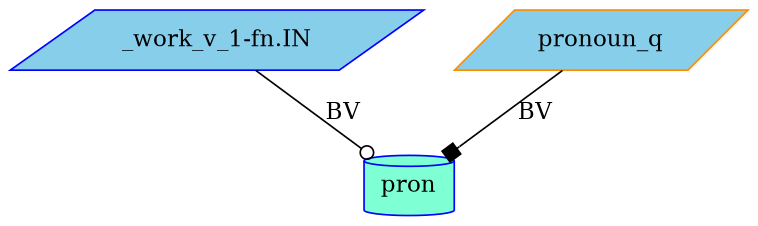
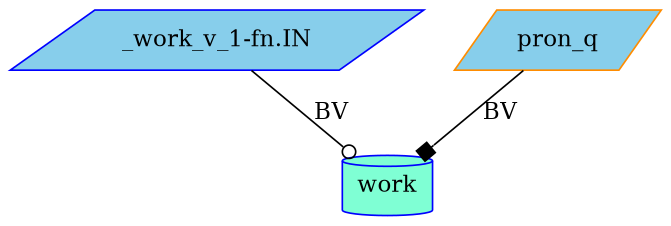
node "pronoun_q": label "pronoun_q" -> "pron_q"
node "pron": label "pron" -> "work"
